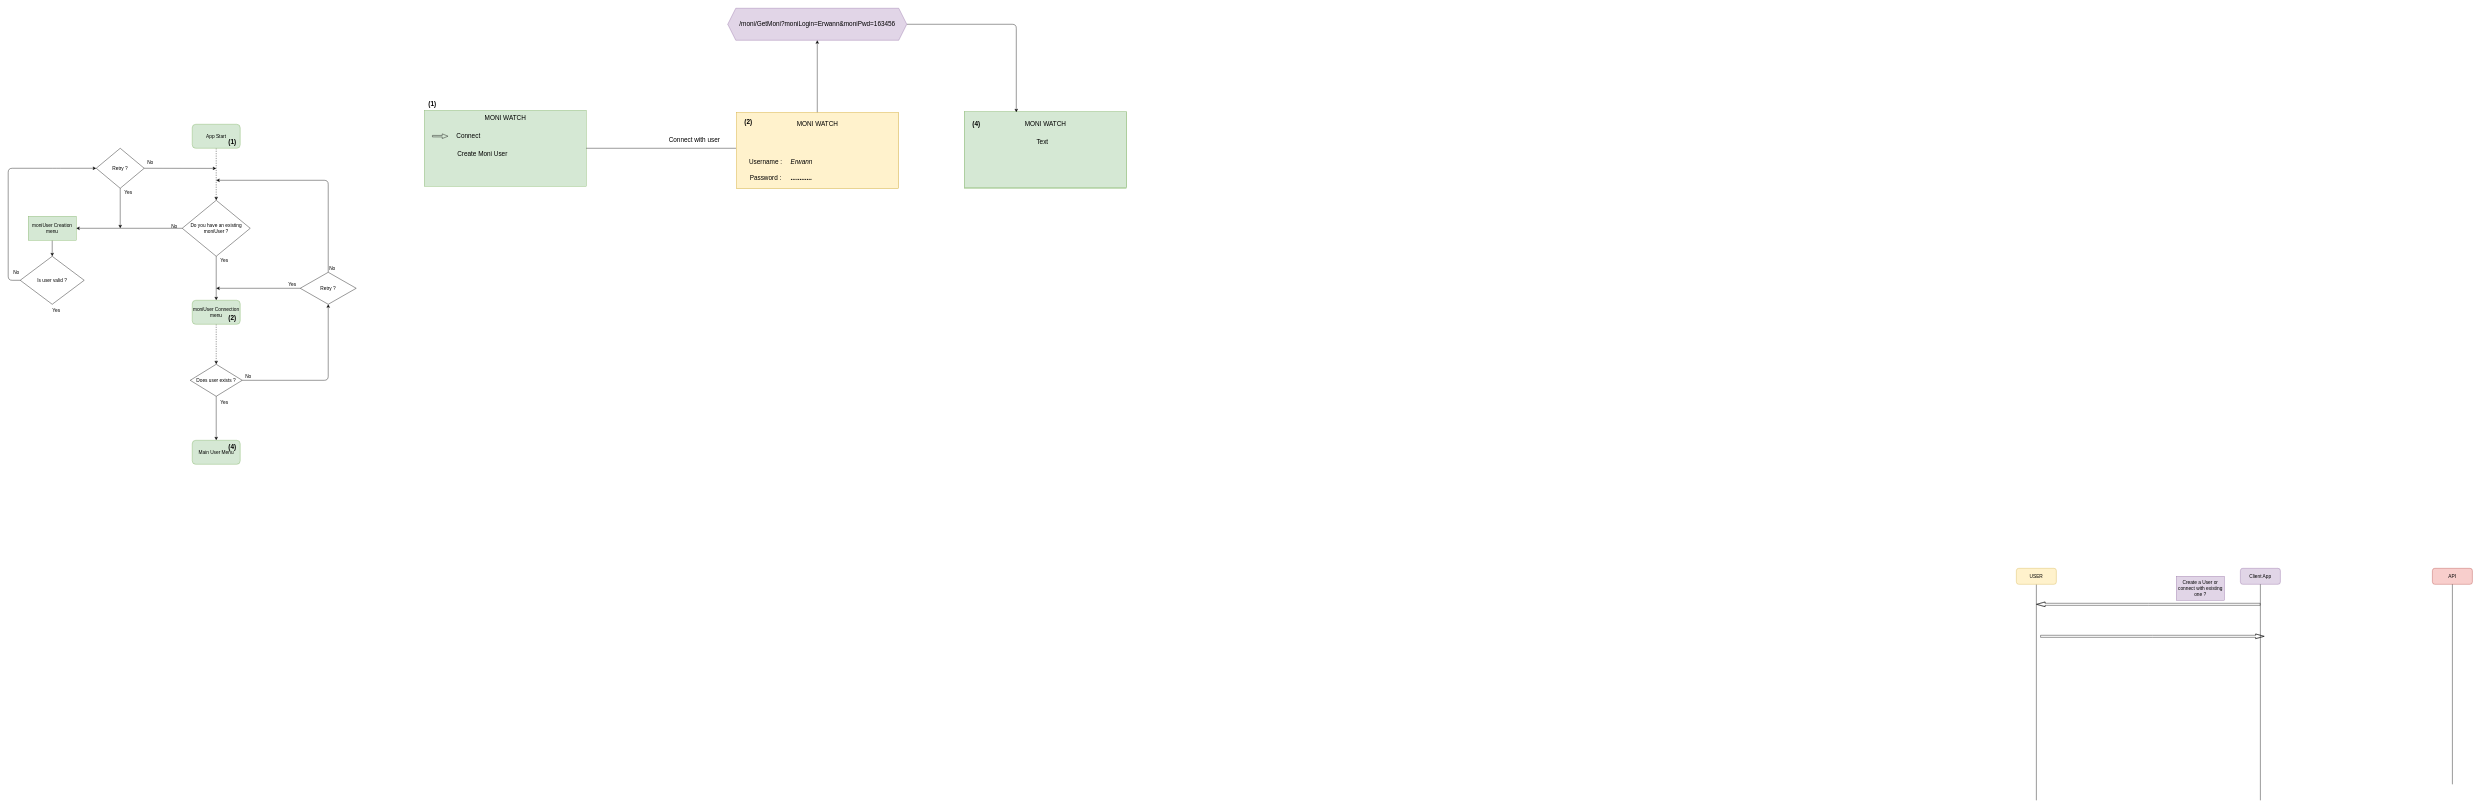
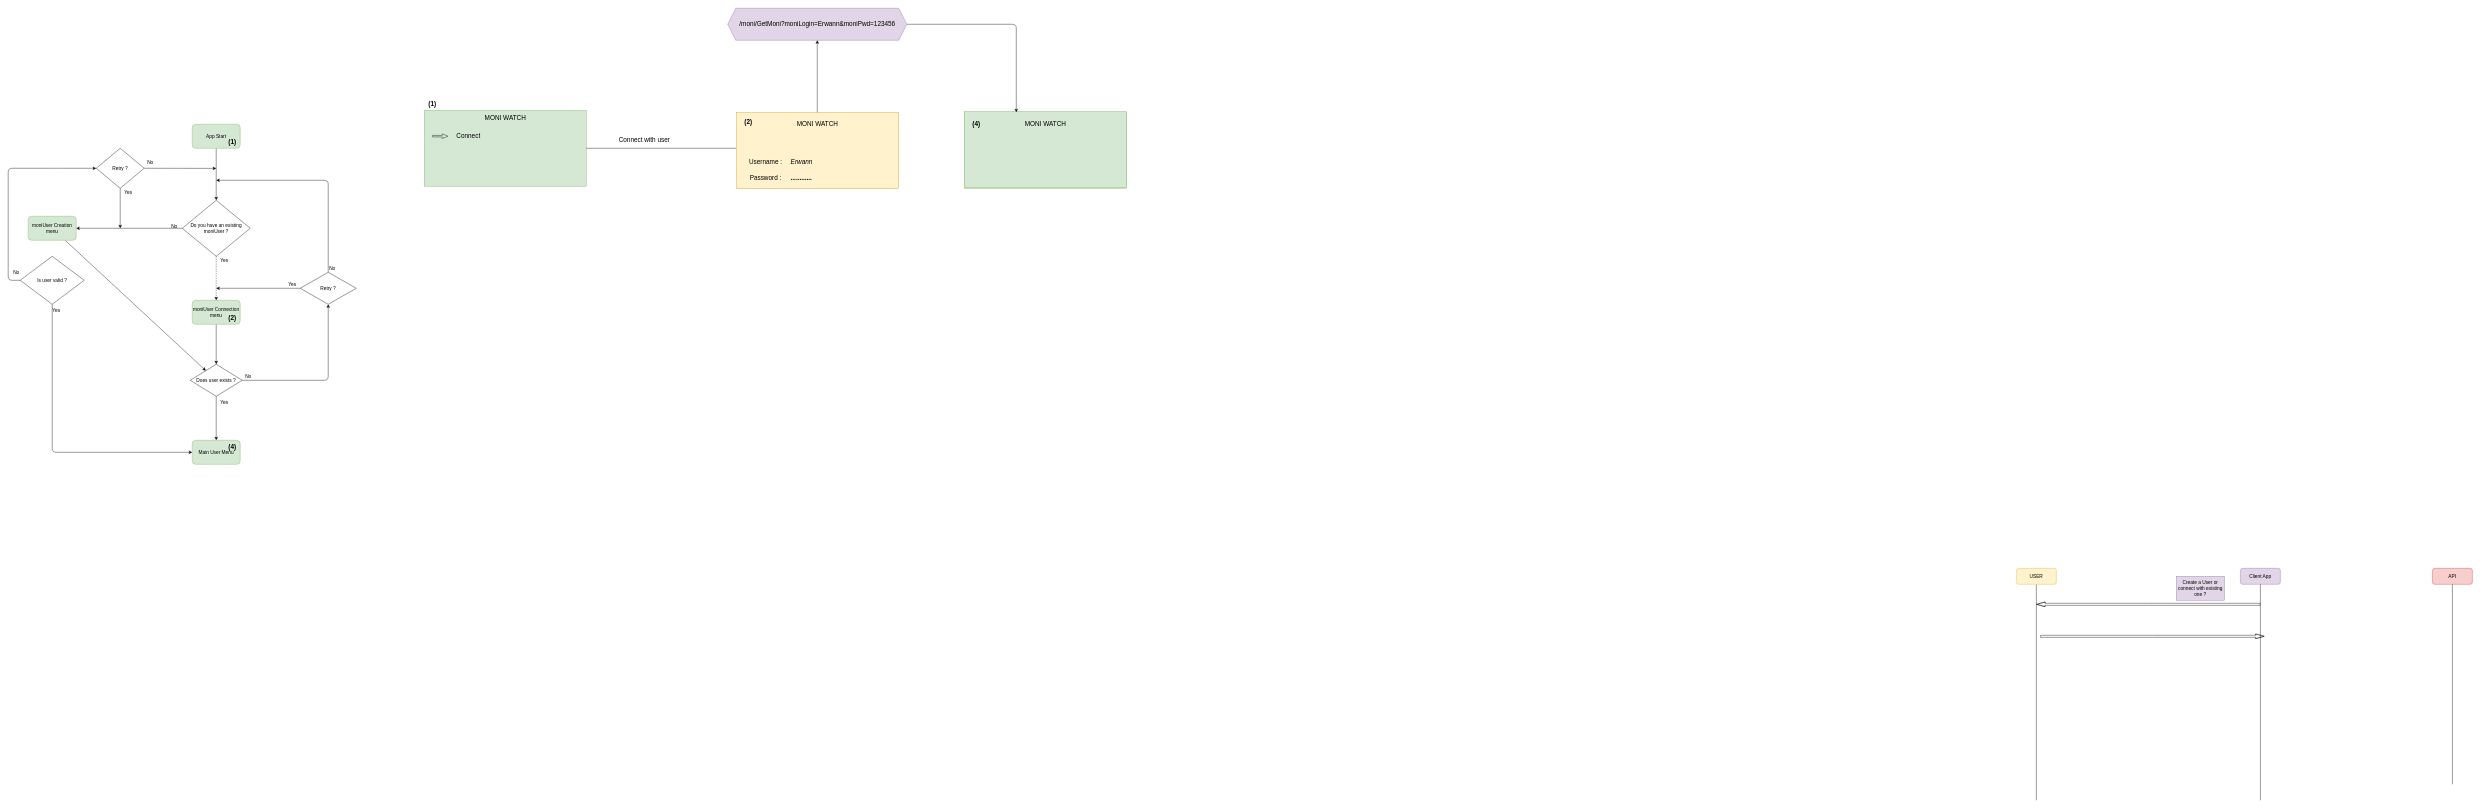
node "/moni/GetMoni?moniLogin=Erwann&moniPwd=163456": label "/moni/GetMoni?moniLogin=Erwann&moniPwd=163456" -> "/moni/GetMoni?moniLogin=Erwann&moniPwd=123456"
node "Connect with user": moved (694, 140) -> (644, 140)
node "Text": removed
node "Create Moni User": removed
edge "App Start" -> "Do you have an existing moniUser ?": style dashed -> solid
node "moniUser Creation menu": shape rectangle -> rounded rectangle
edge "moniUser Creation menu" -> "Is user valid ?": now "moniUser Creation menu" -> "Does user exists ?"
edge "Do you have an existing moniUser ?" -> "moniUser Connection menu": style solid -> dashed
edge "moniUser Connection menu" -> "Does user exists ?": style dashed -> solid
edge "Is user valid ?" -> "Main User Menu": added
